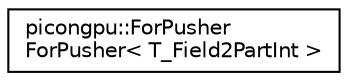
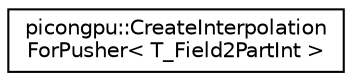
node "picongpu::ForPusher ForPusher< T_Field2PartInt >": label "picongpu::ForPusher ForPusher< T_Field2PartInt >" -> "picongpu::CreateInterpolation ForPusher< T_Field2PartInt >"
